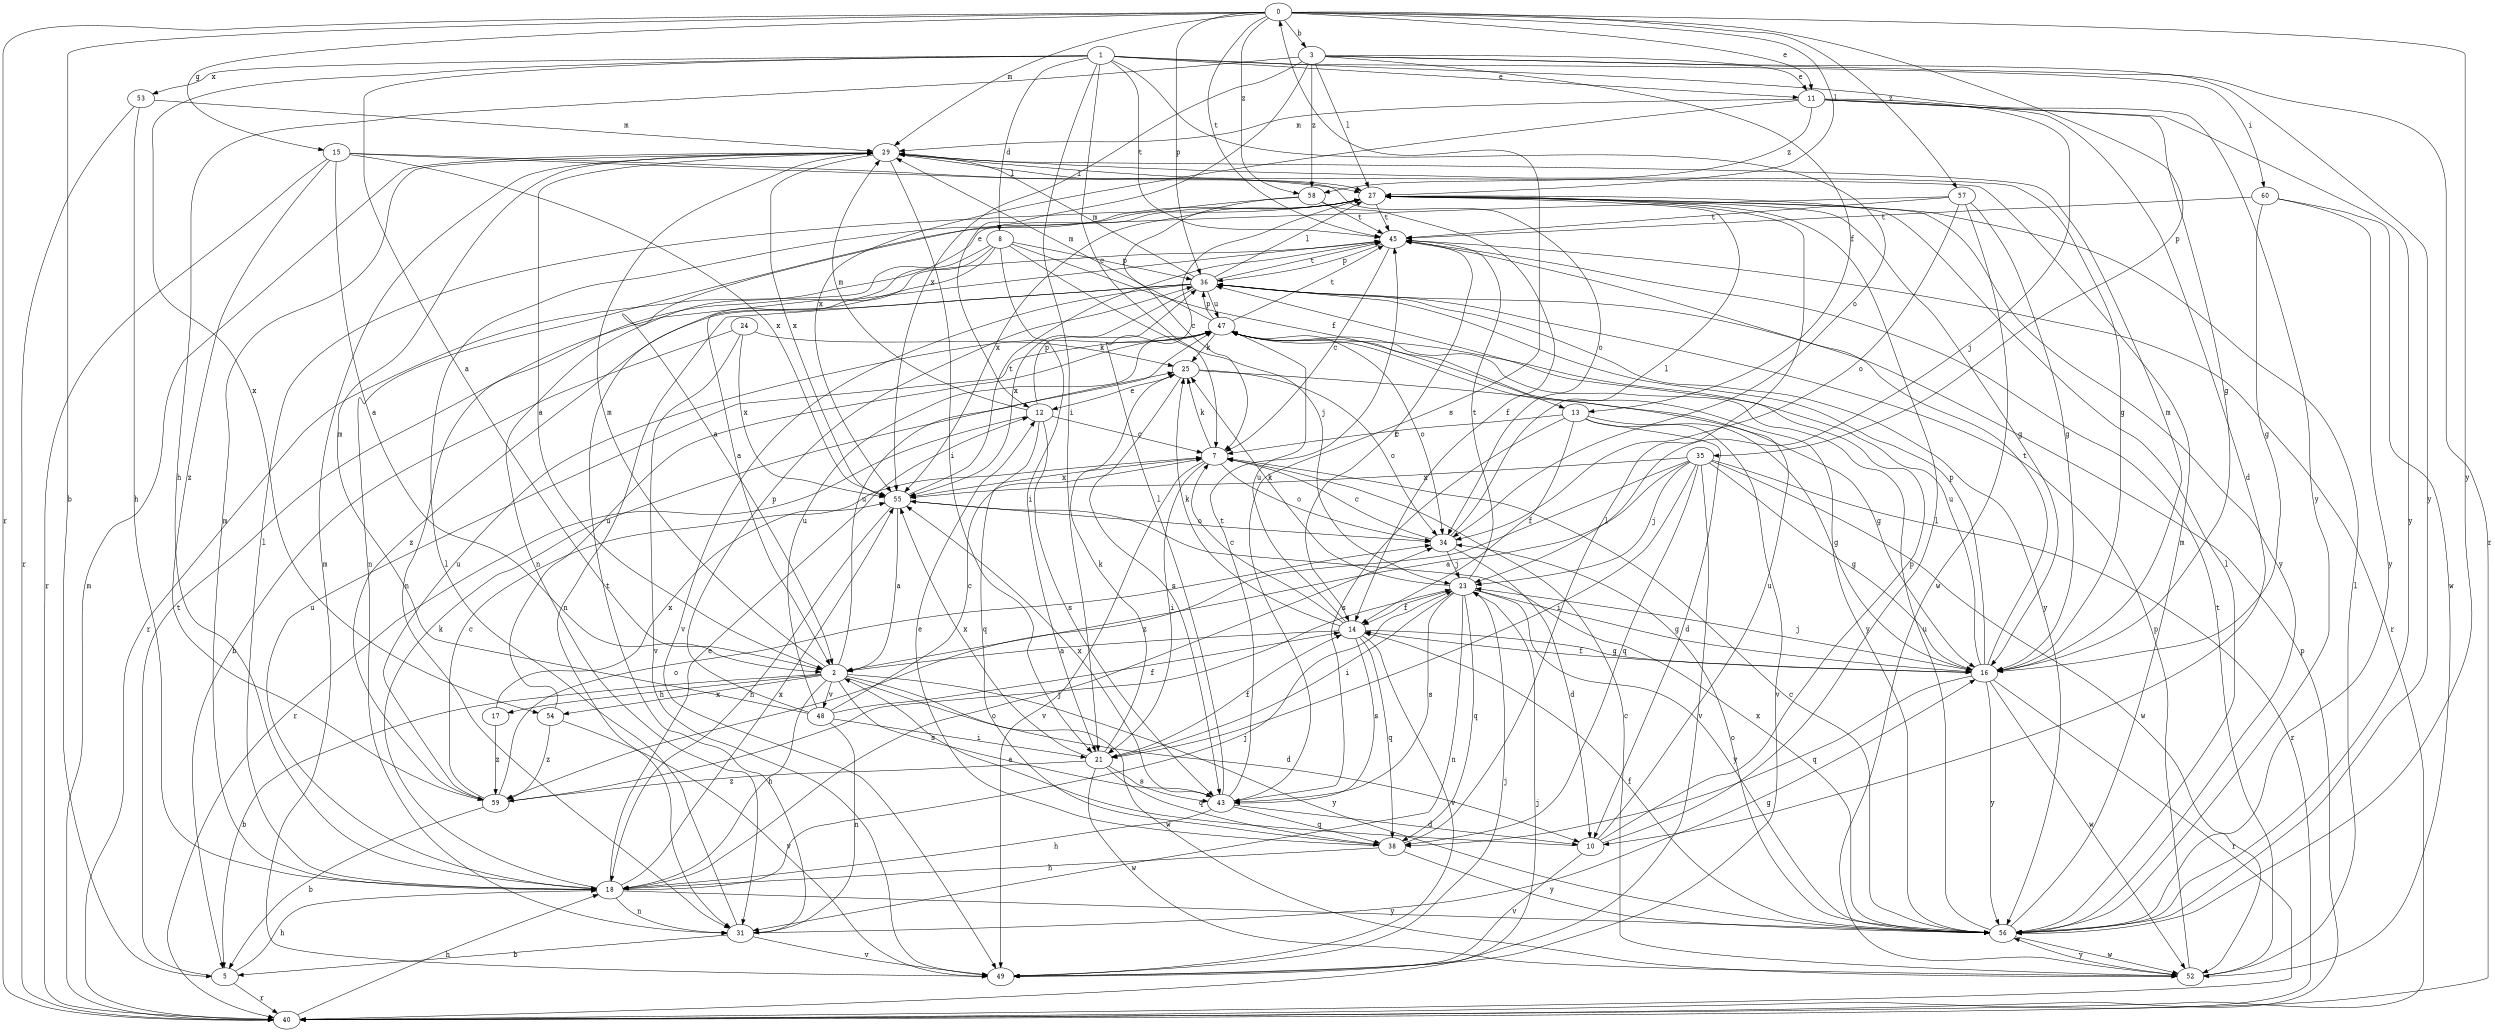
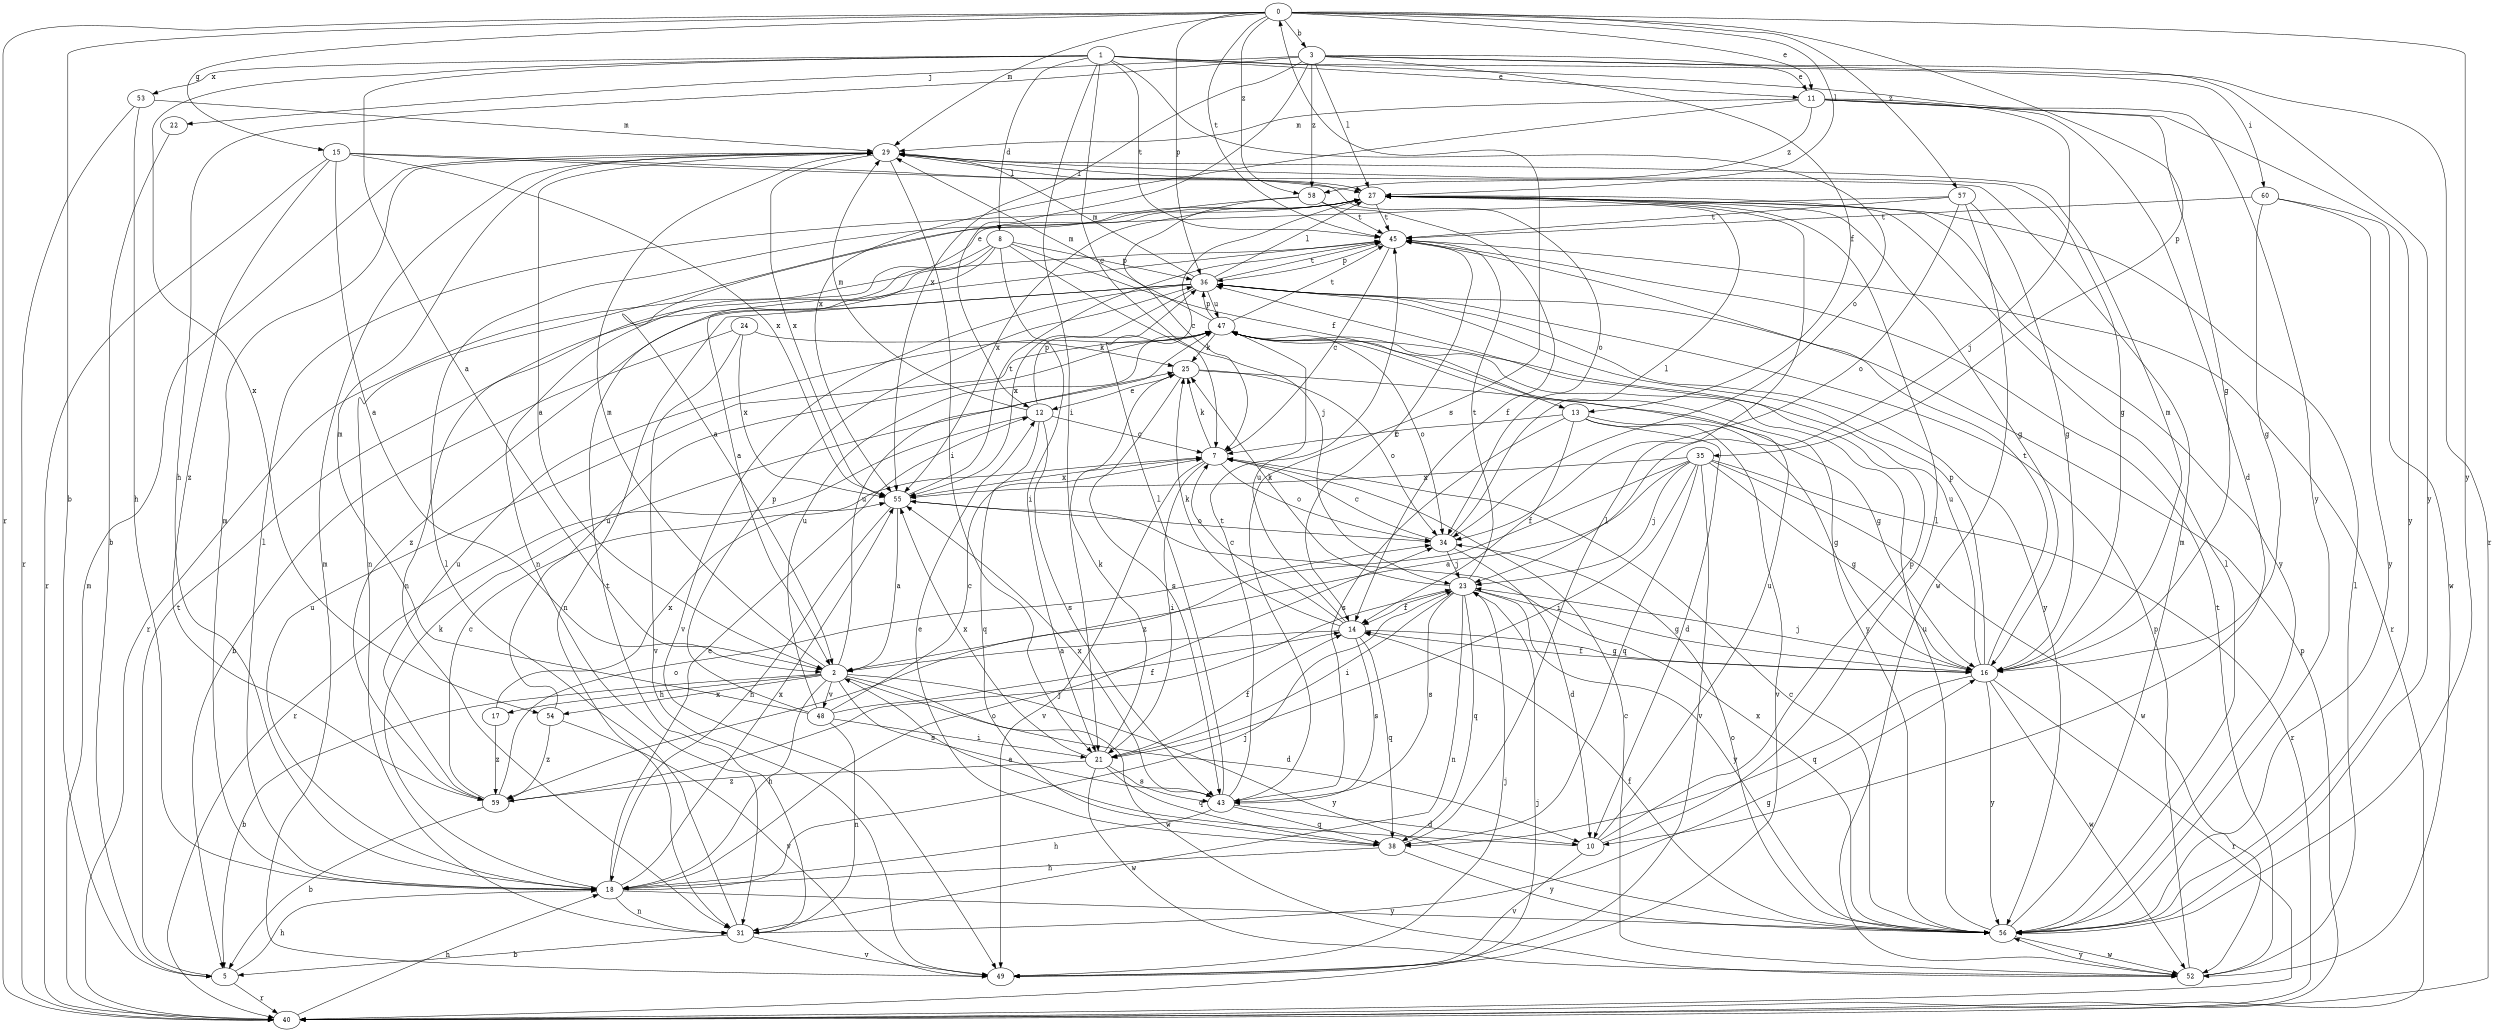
node "22": added
edge "14" -> "49": removed, label "v"
